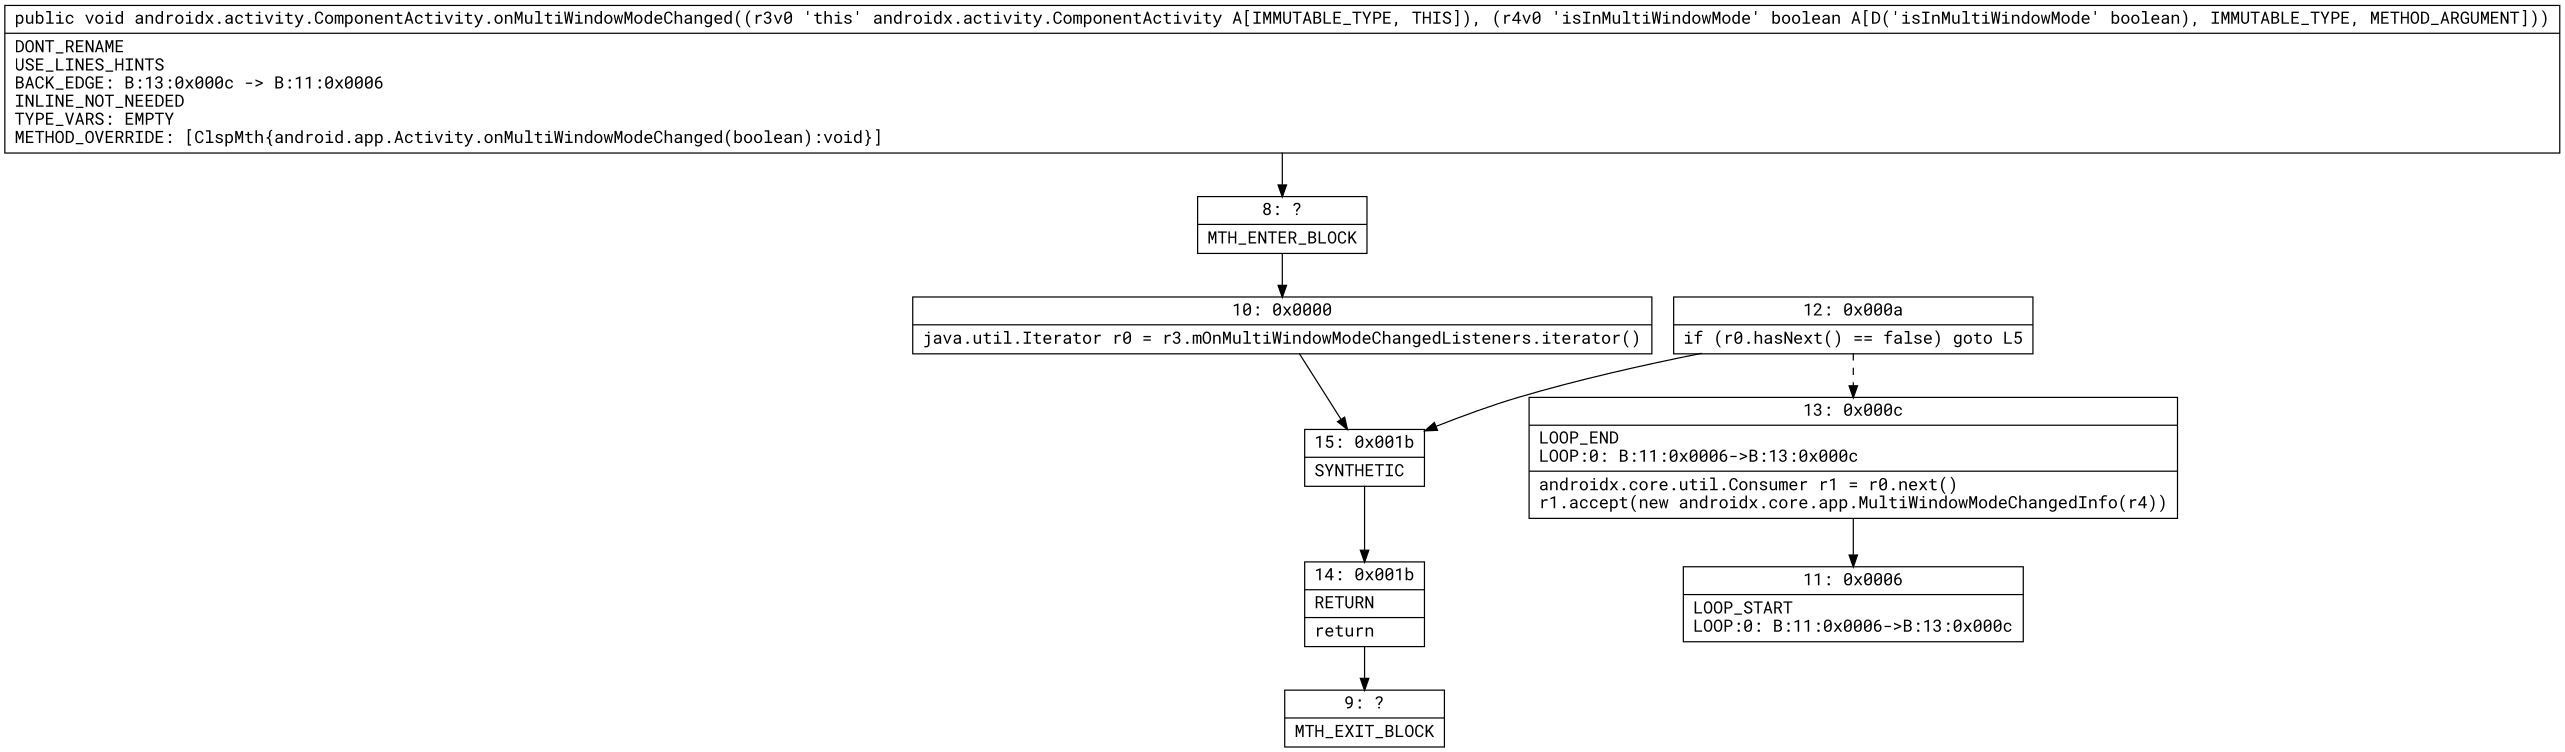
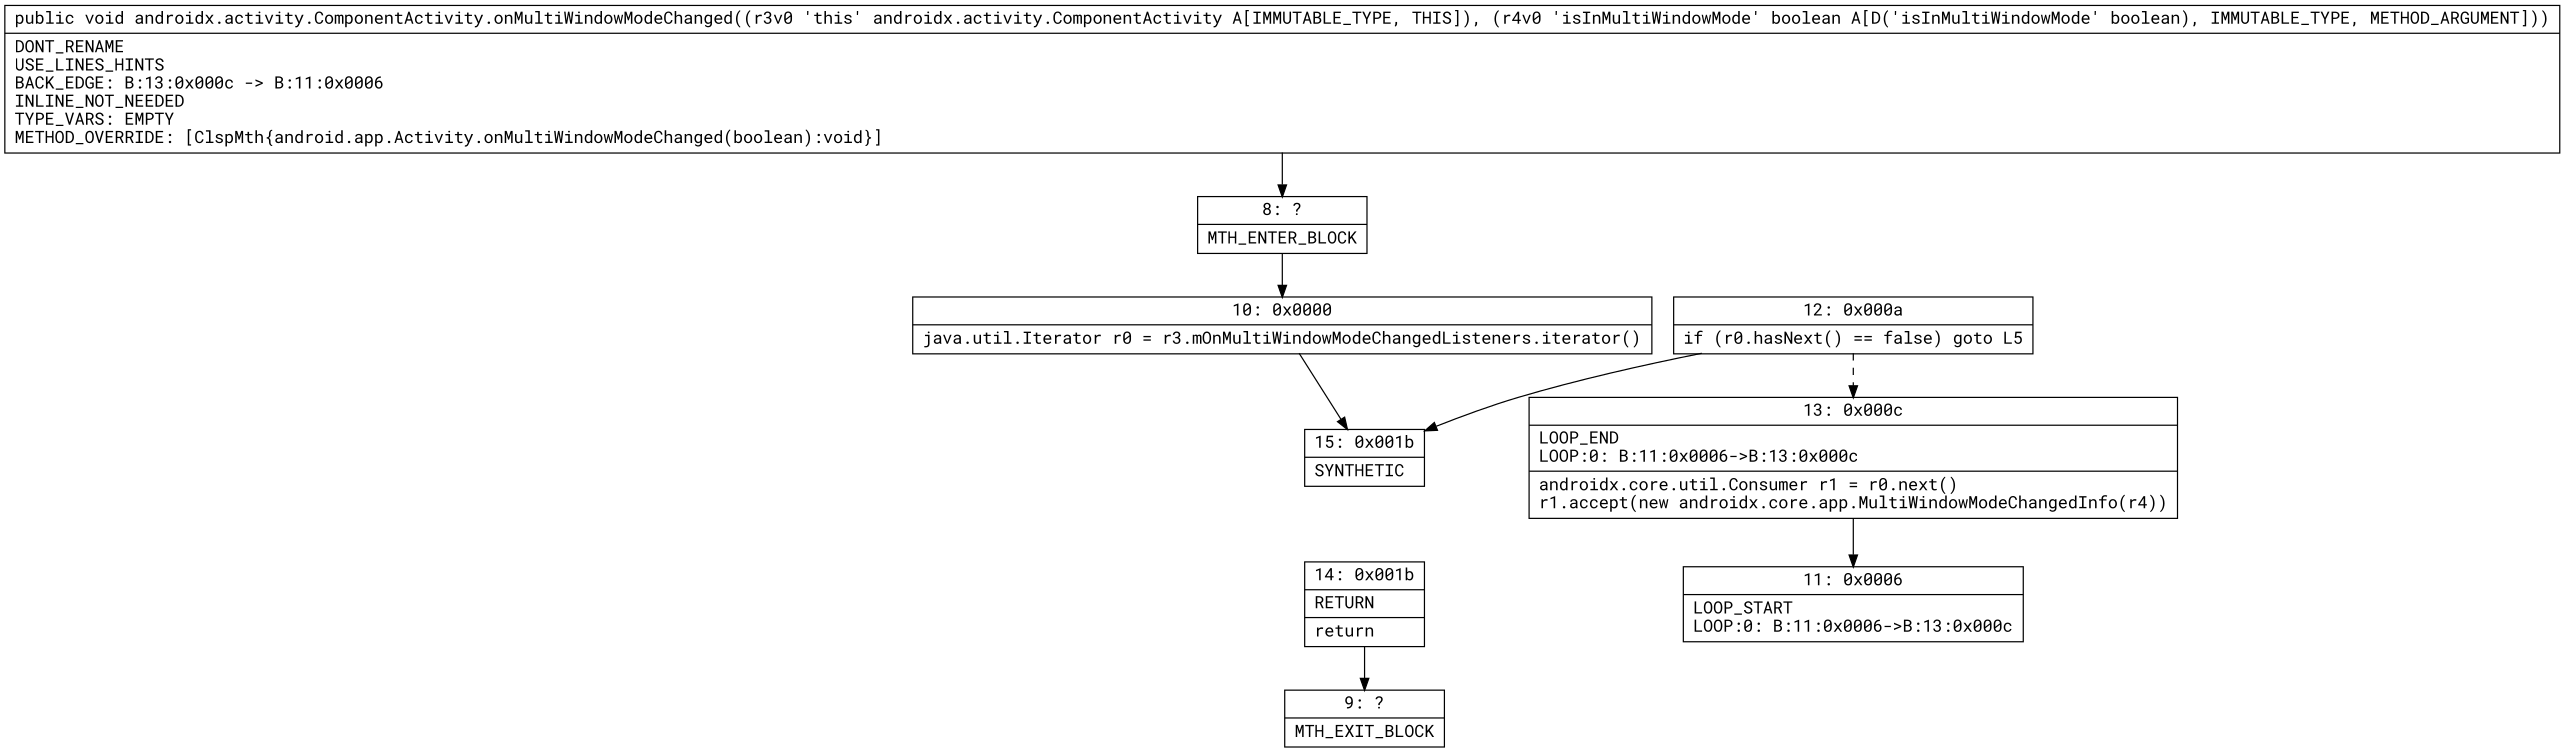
edge "15: 0x001b" -> "14: 0x001b": removed
